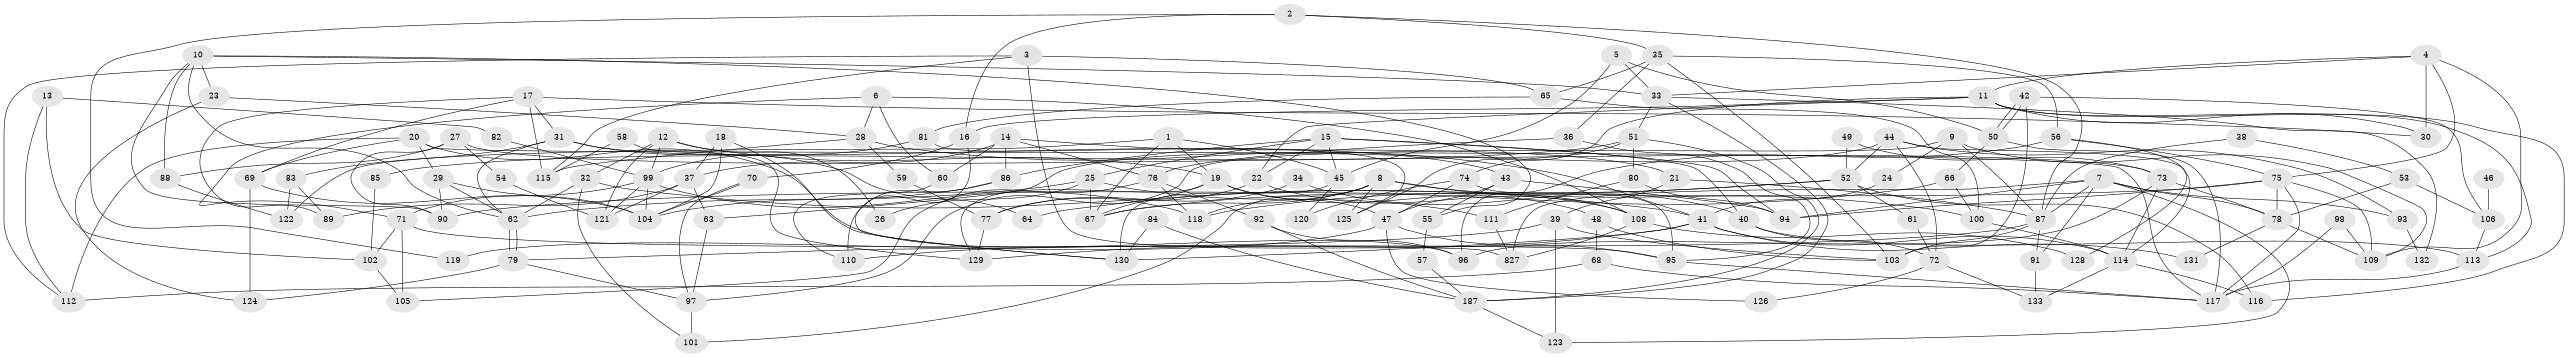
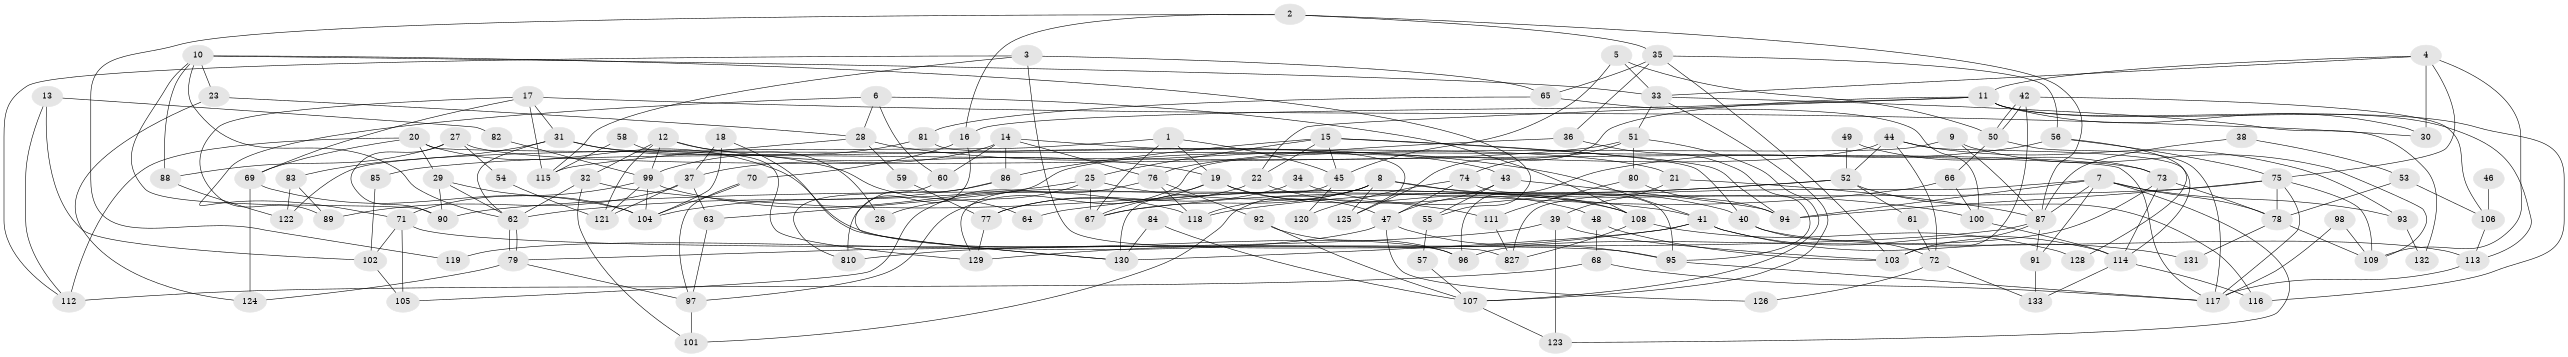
node "24": removed
node "110": label "110" -> "810"
node "187": label "187" -> "107"
